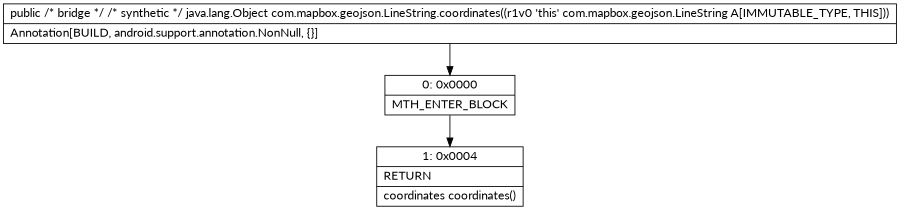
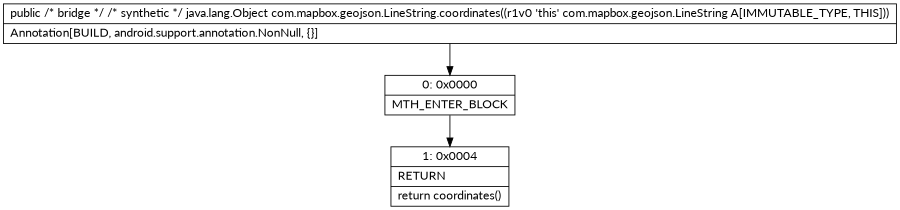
node "1: 0x0004": text "coordinates coordinates()" -> "return coordinates()"
